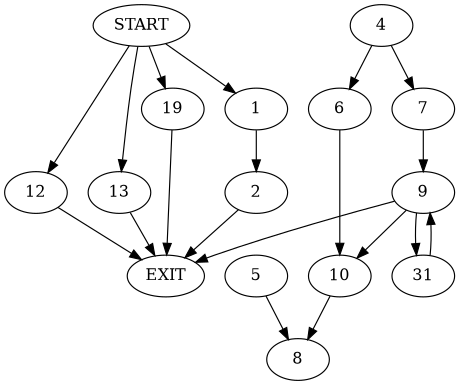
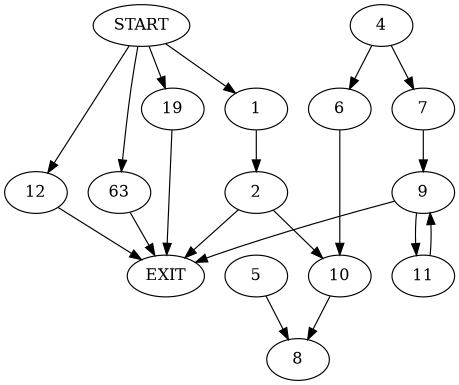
node "13": label "13" -> "63"
edge "9" -> "10": now "2" -> "10"
node "31": label "31" -> "11"
